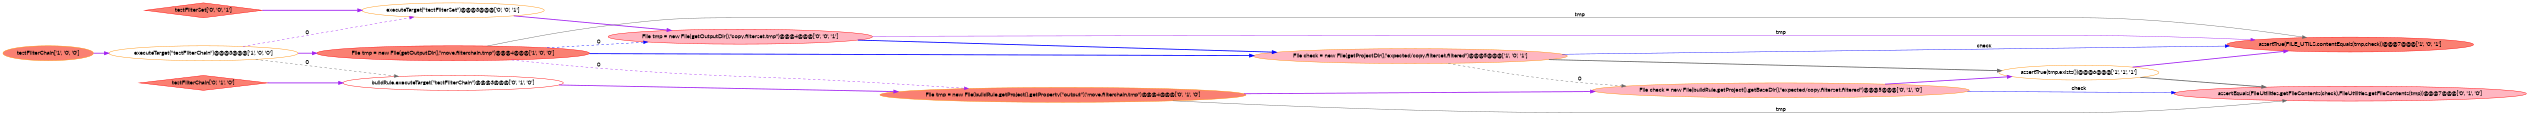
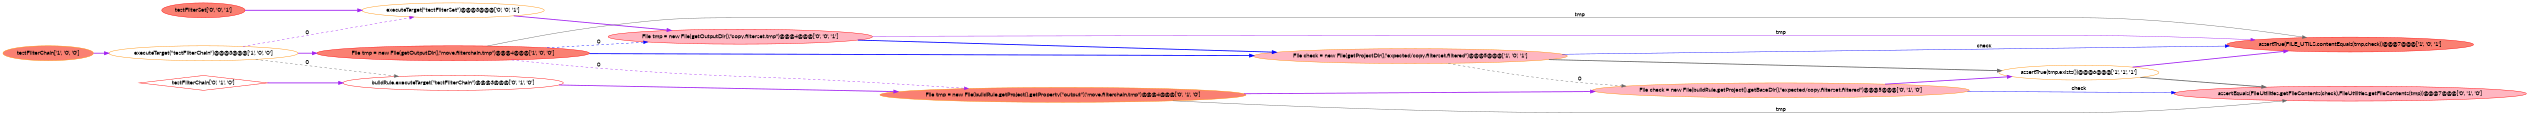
node "testFilterSet['0', '0', '1']": shape diamond -> ellipse
node "testFilterChain['0', '1', '0']": fillcolor salmon -> white
